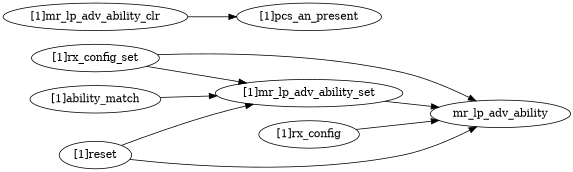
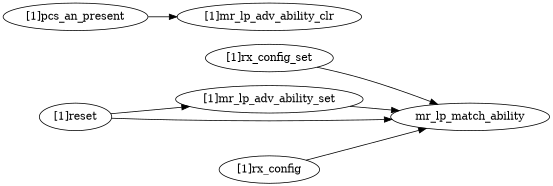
edge "[1]mr_lp_adv_ability_clr" -> "[1]pcs_an_present": reversed
edge "[1]rx_config_set" -> "[1]mr_lp_adv_ability_set": removed
node "[1]ability_match": removed
node "mr_lp_adv_ability": label "mr_lp_adv_ability" -> "mr_lp_match_ability"
